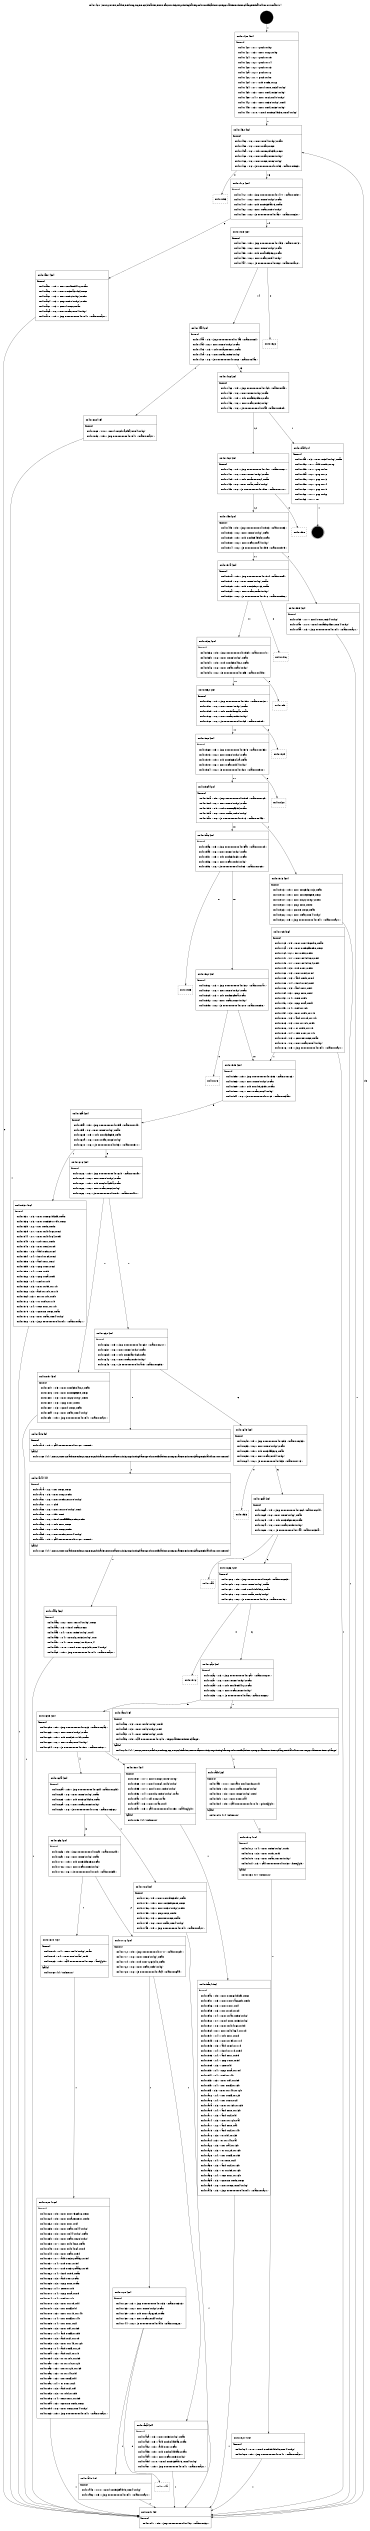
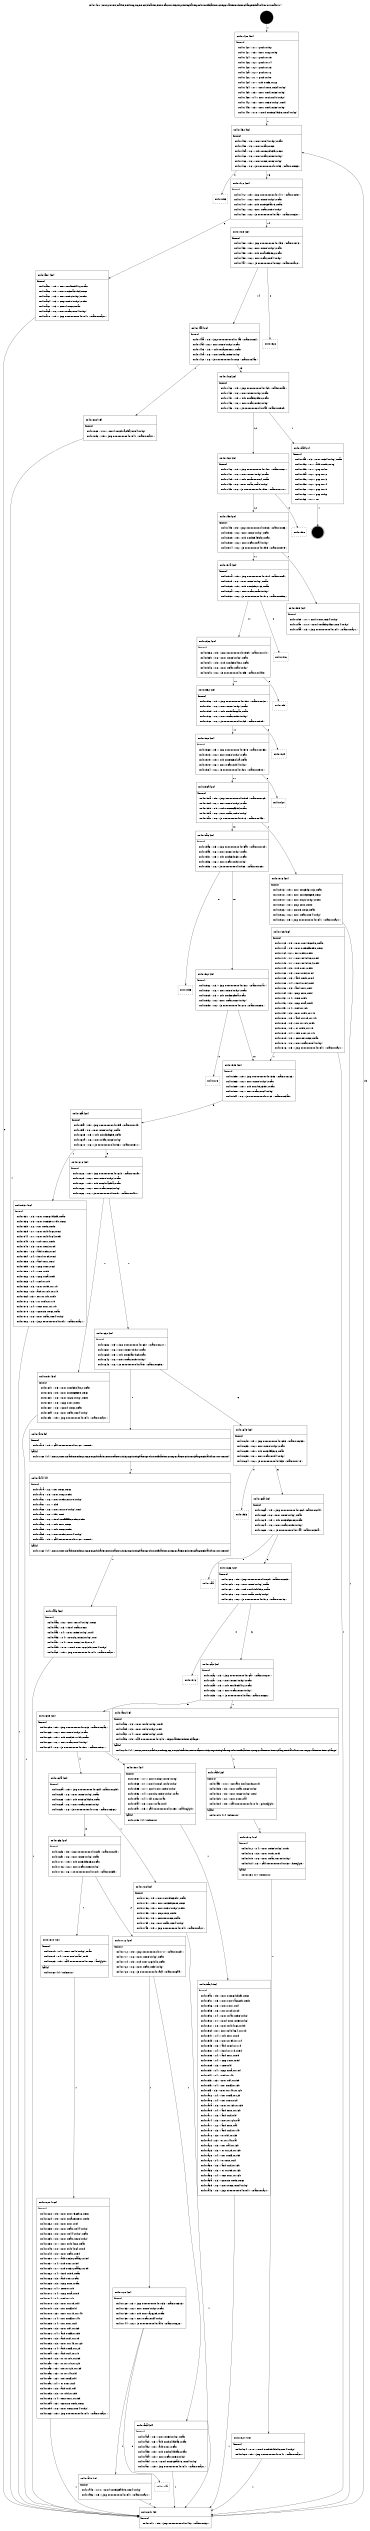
edge "0x401d99 [22]" -> "0x401e41 [5]": removed, label "1"
